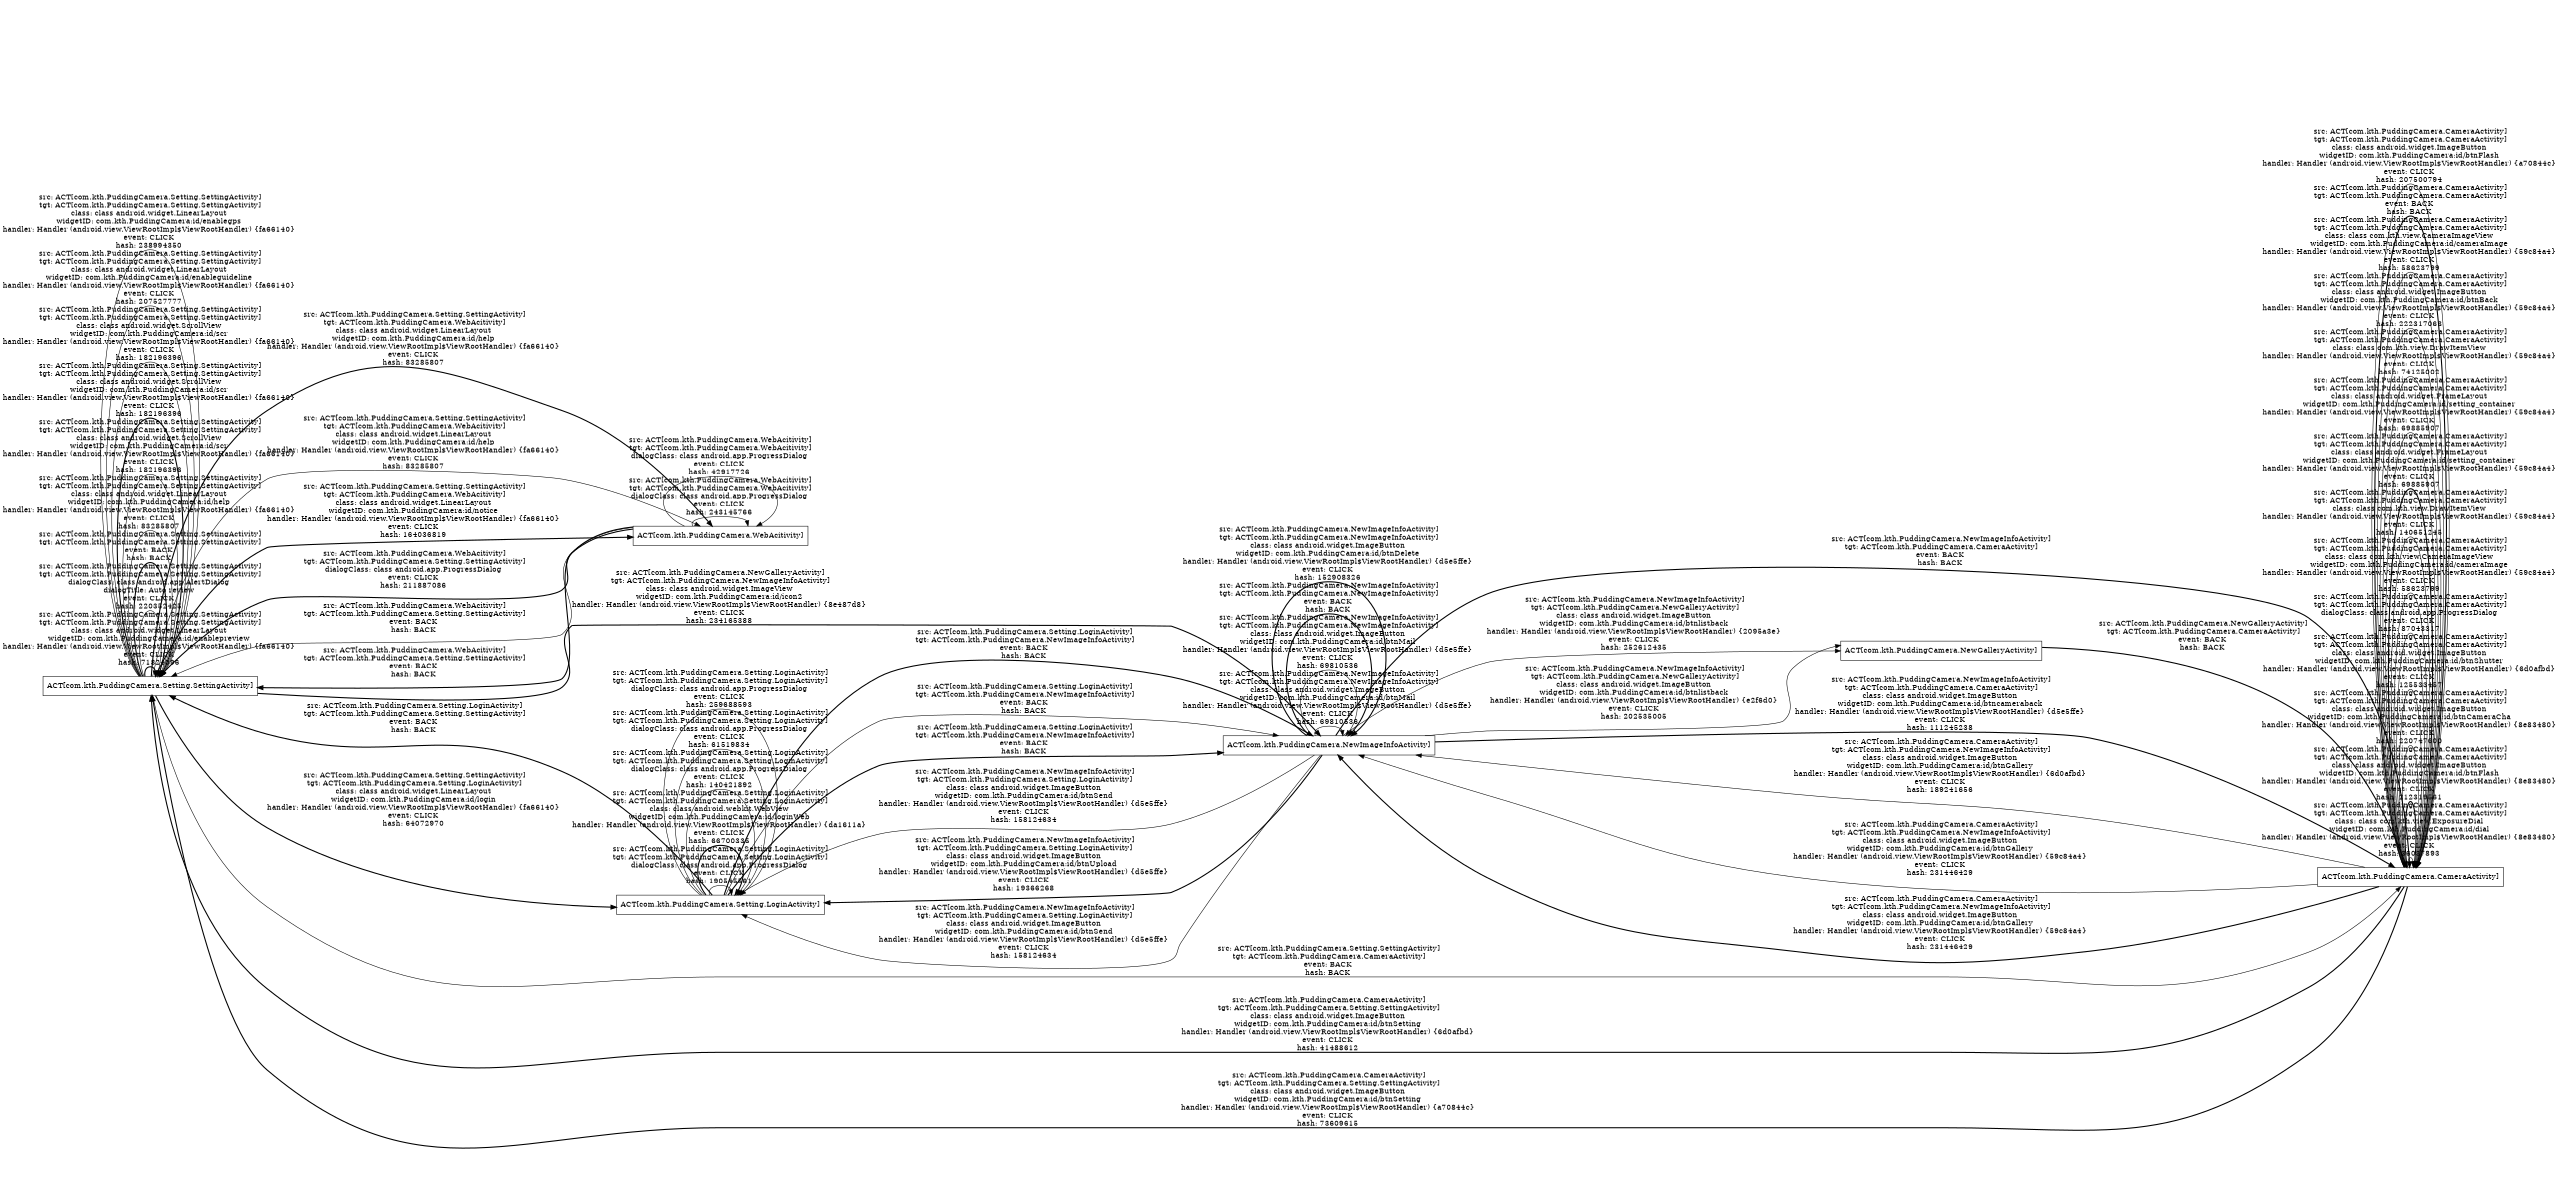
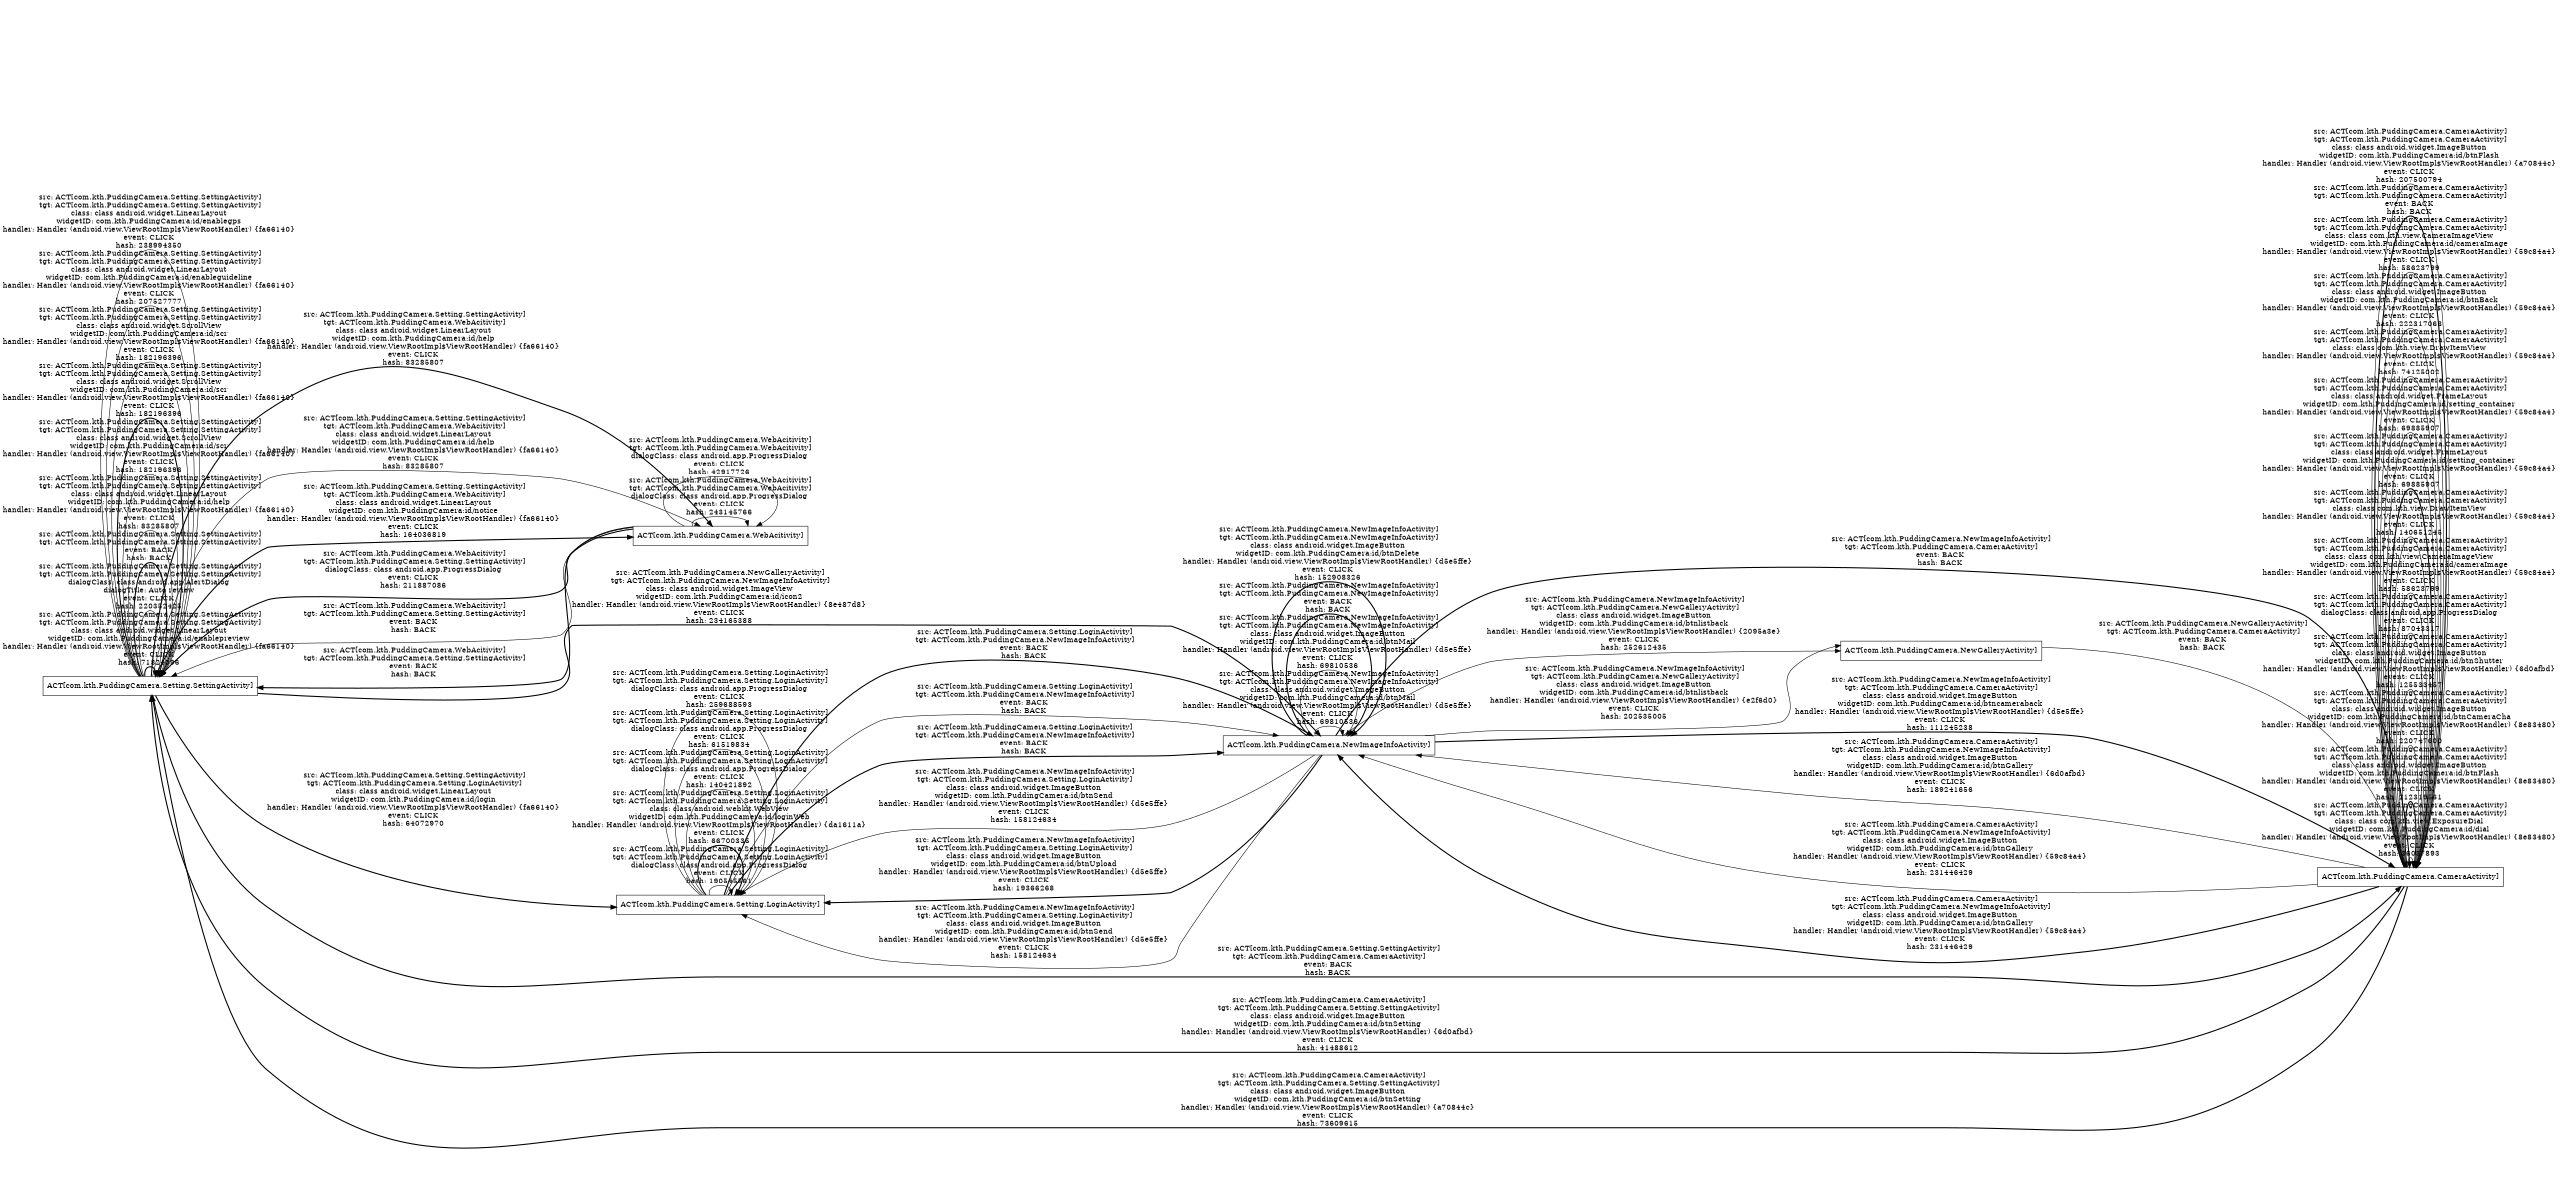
edge "ACT[com.kth.PuddingCamera.NewGalleryActivity]" -> "ACT[com.kth.PuddingCamera.CameraActivity]": style bold -> solid
edge "ACT[com.kth.PuddingCamera.Setting.LoginActivity]" -> "ACT[com.kth.PuddingCamera.Setting.SettingActivity]": removed, label "src: ACT[com.kth.PuddingCamera.Setting.LoginActivity] tgt: ACT[com.kth.PuddingCamera.Setting.SettingActivity] event: BACK hash: BACK"
edge "ACT[com.kth.PuddingCamera.Setting.SettingActivity]" -> "ACT[com.kth.PuddingCamera.CameraActivity]": style solid -> bold
